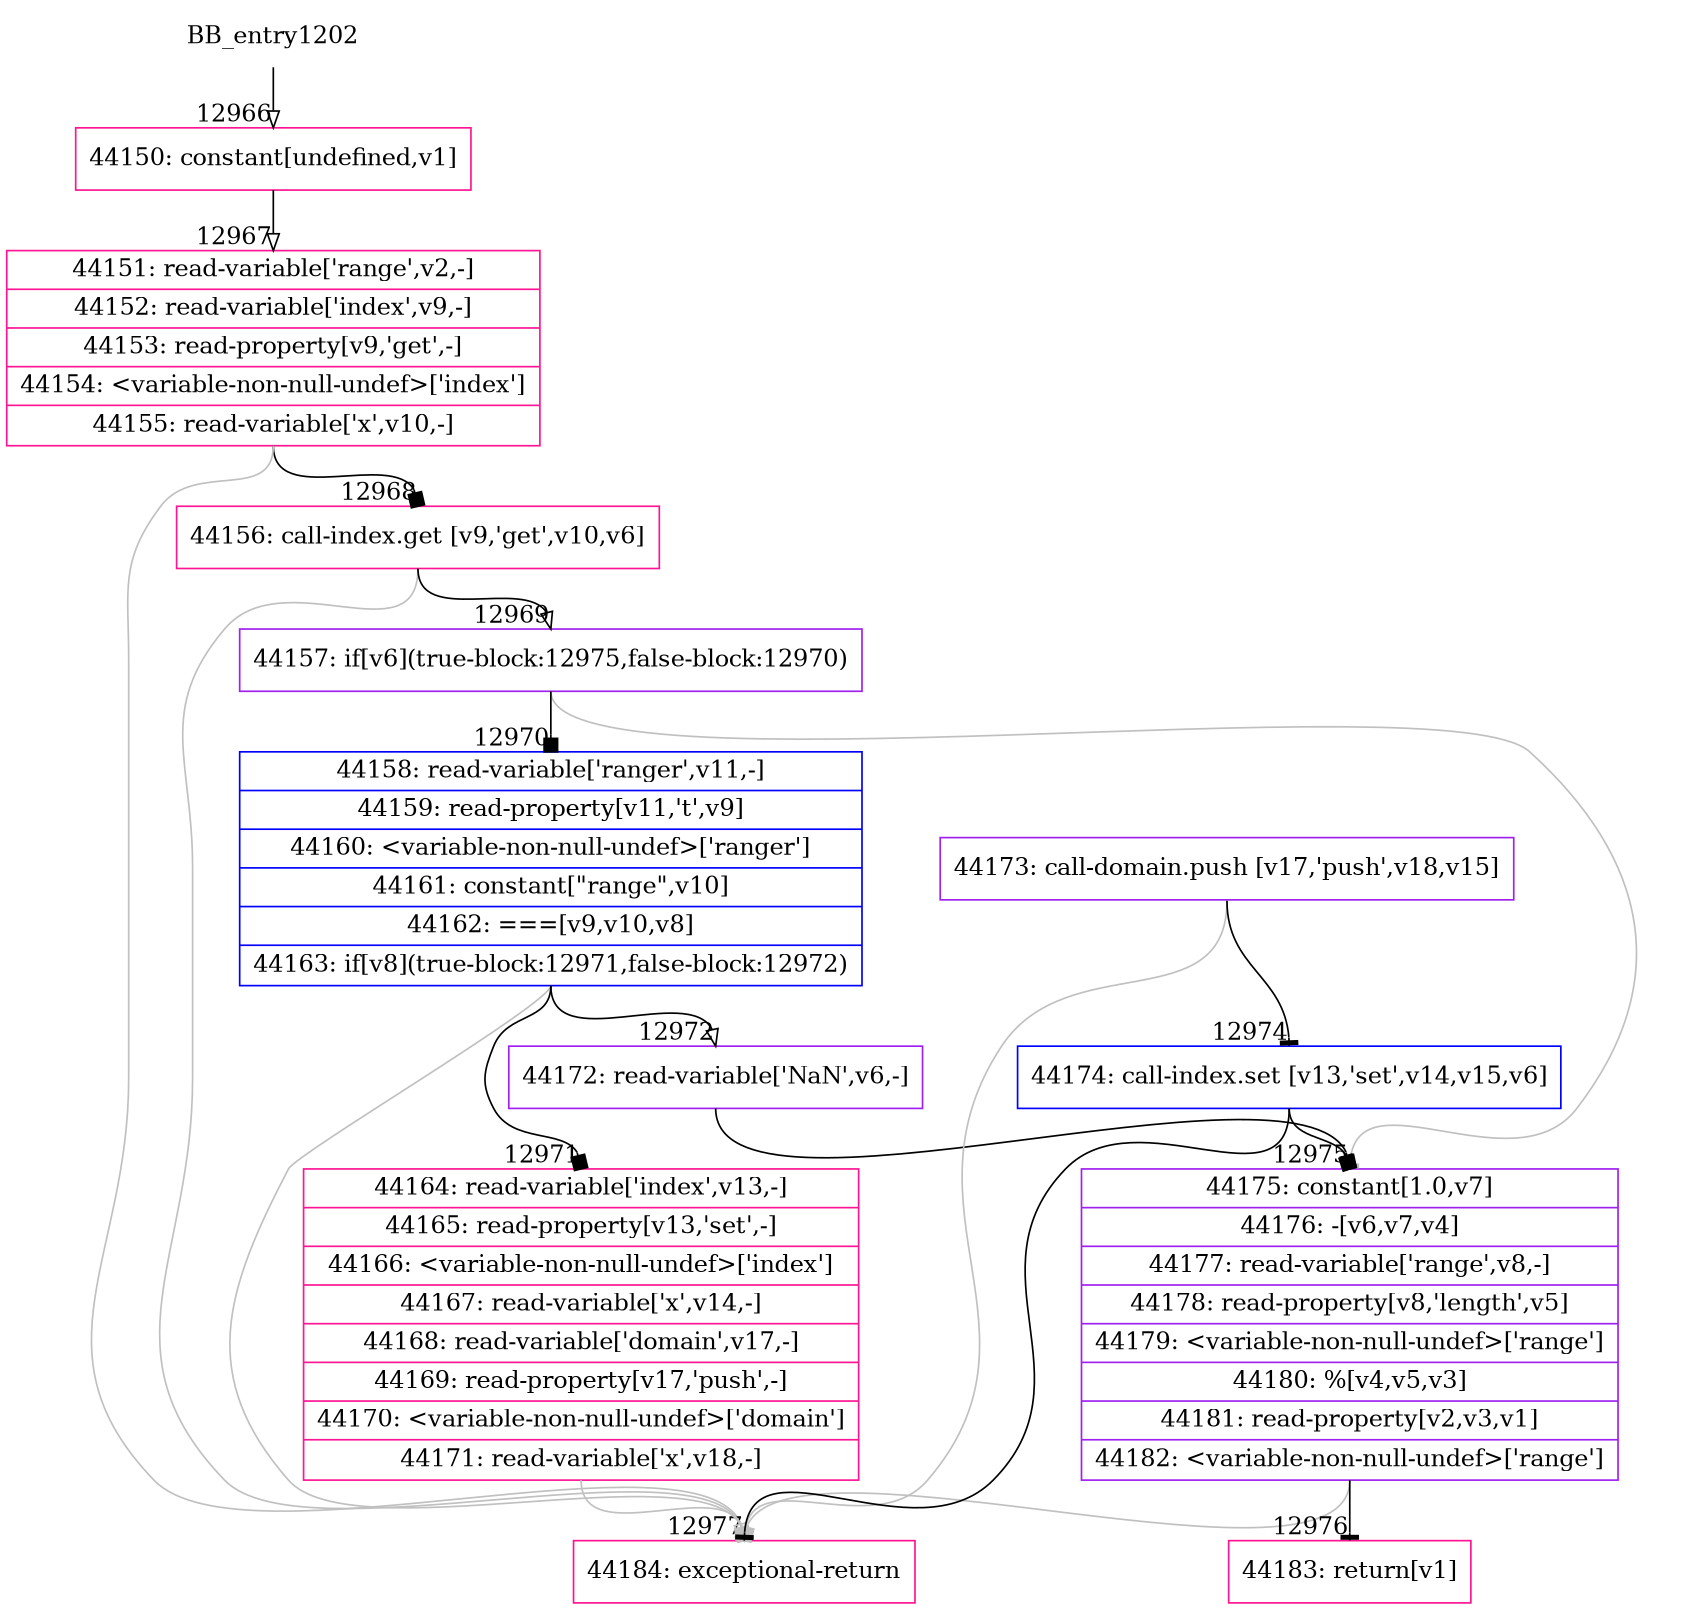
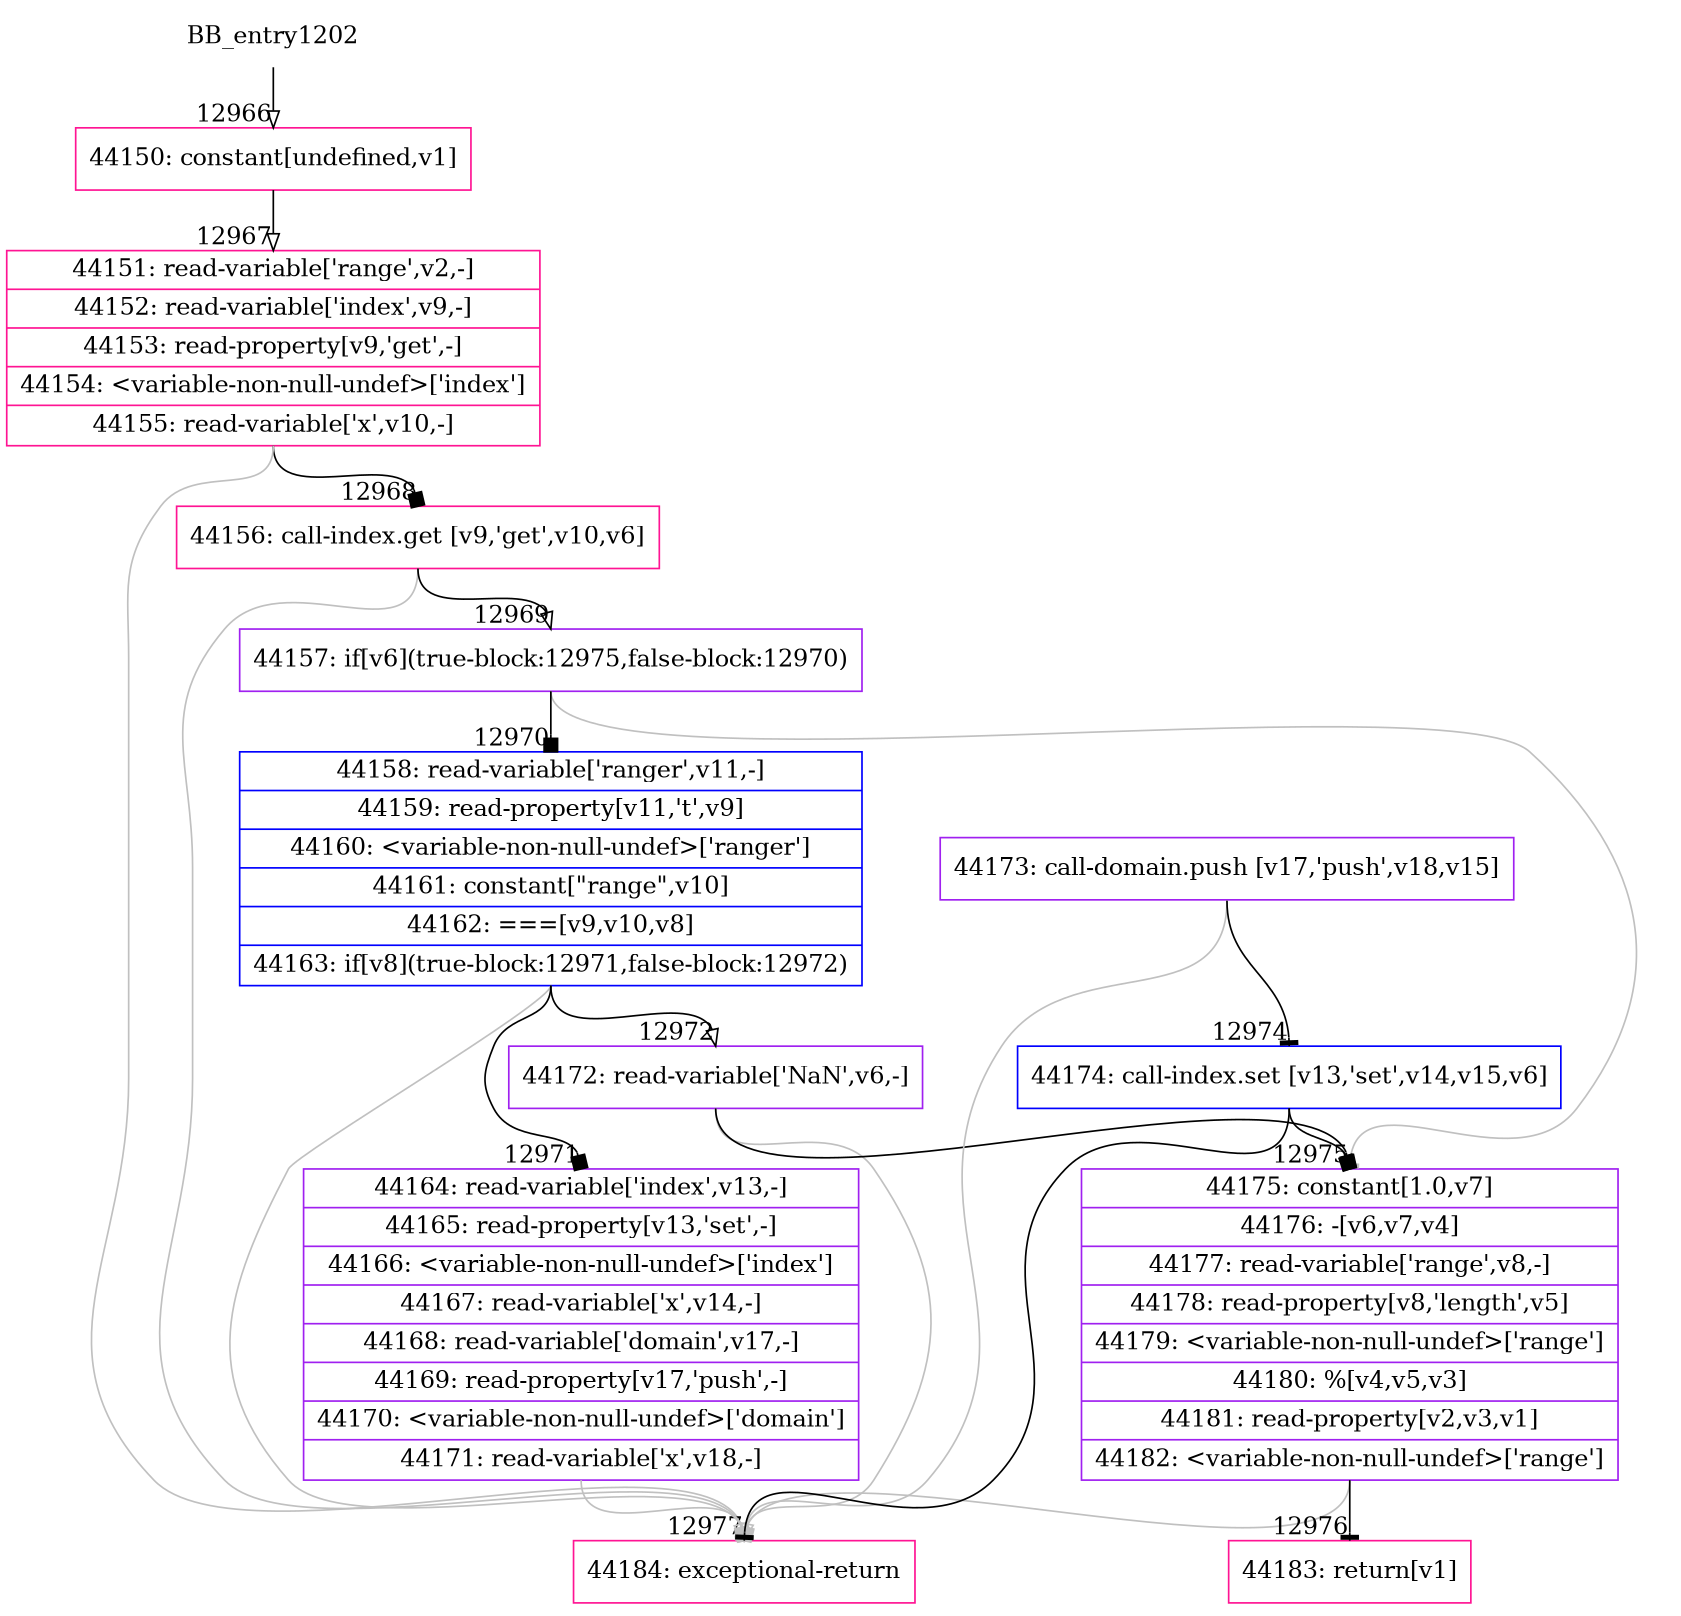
edge "44172: read-variable['NaN',v6,-]" -> "44184: exceptional-return": added
node "44164: read-variable['index',v13,-]": color deeppink -> purple
